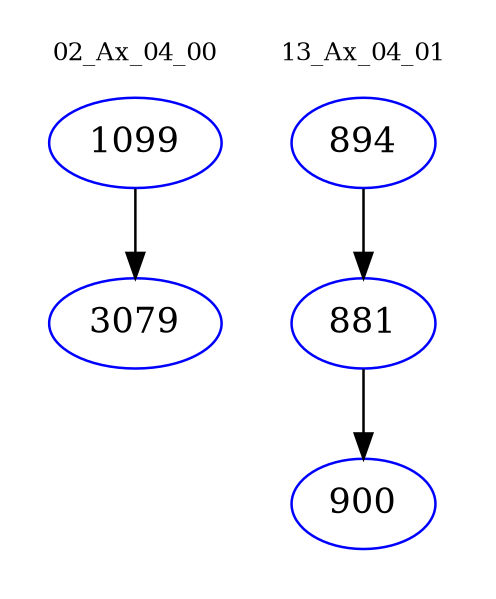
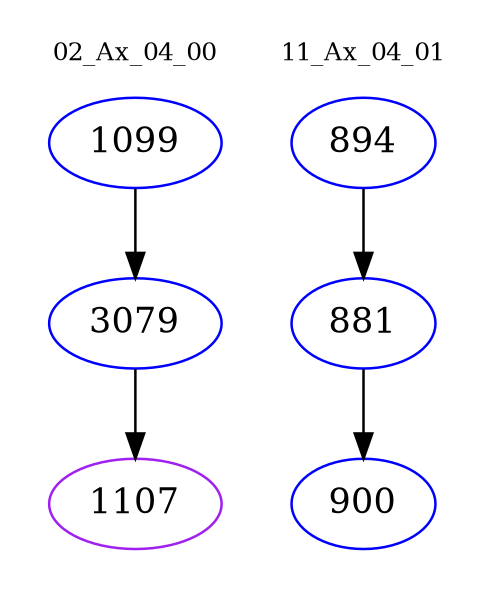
cluster "13_Ax_04_01": label "13_Ax_04_01" -> "11_Ax_04_01"
node "1107": added
